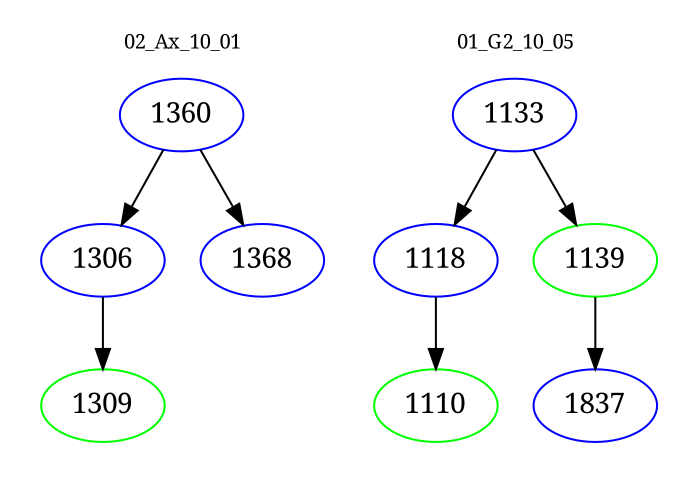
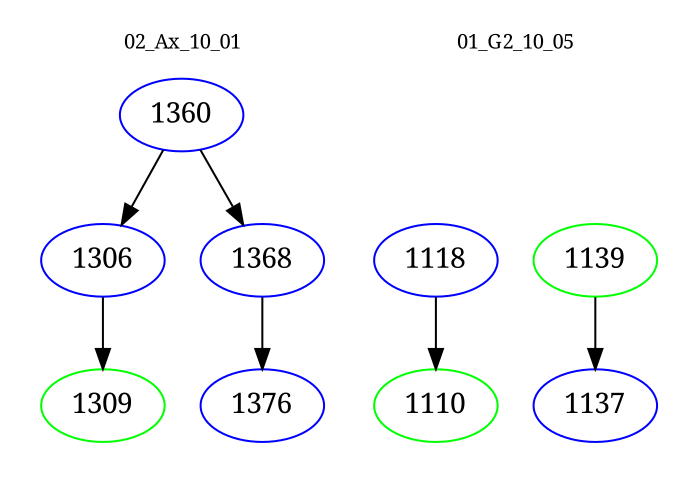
node "1133": removed
node "1376": added
node "1837": label "1837" -> "1137"
